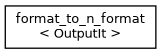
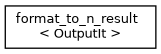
node "format_to_n_format < OutputIt >": label "format_to_n_format < OutputIt >" -> "format_to_n_result < OutputIt >"
